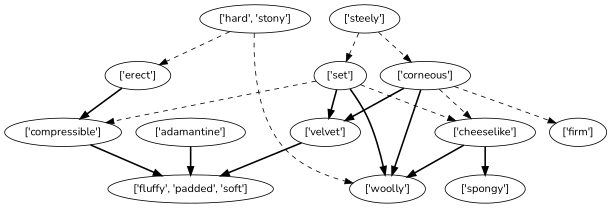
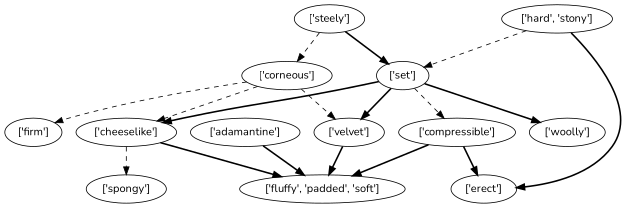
edge "['steely']" -> "['set']": style dashed -> bold
edge "['hard', 'stony']" -> "['erect']": style dashed -> bold
edge "['erect']" -> "['compressible']": reversed
edge "['corneous']" -> "['velvet']": style bold -> dashed
edge "['set']" -> "['cheeselike']": style dashed -> bold
edge "['hard', 'stony']" -> "['woolly']": now "['hard', 'stony']" -> "['set']"
edge "['corneous']" -> "['woolly']": removed
edge "['cheeselike']" -> "['spongy']": style bold -> dashed
edge "['cheeselike']" -> "['woolly']": now "['cheeselike']" -> "['fluffy', 'padded', 'soft']"
